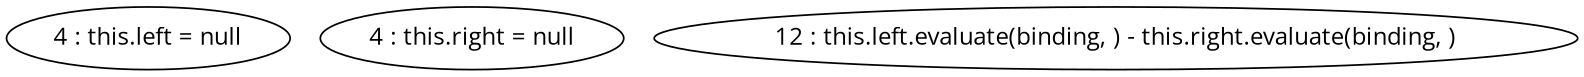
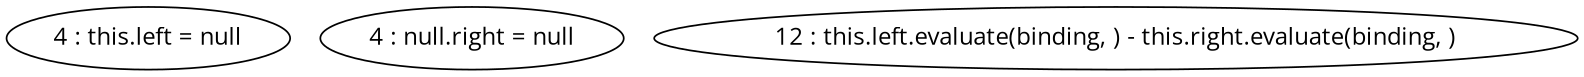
node "4 : this.right = null": label "4 : this.right = null" -> "4 : null.right = null"
